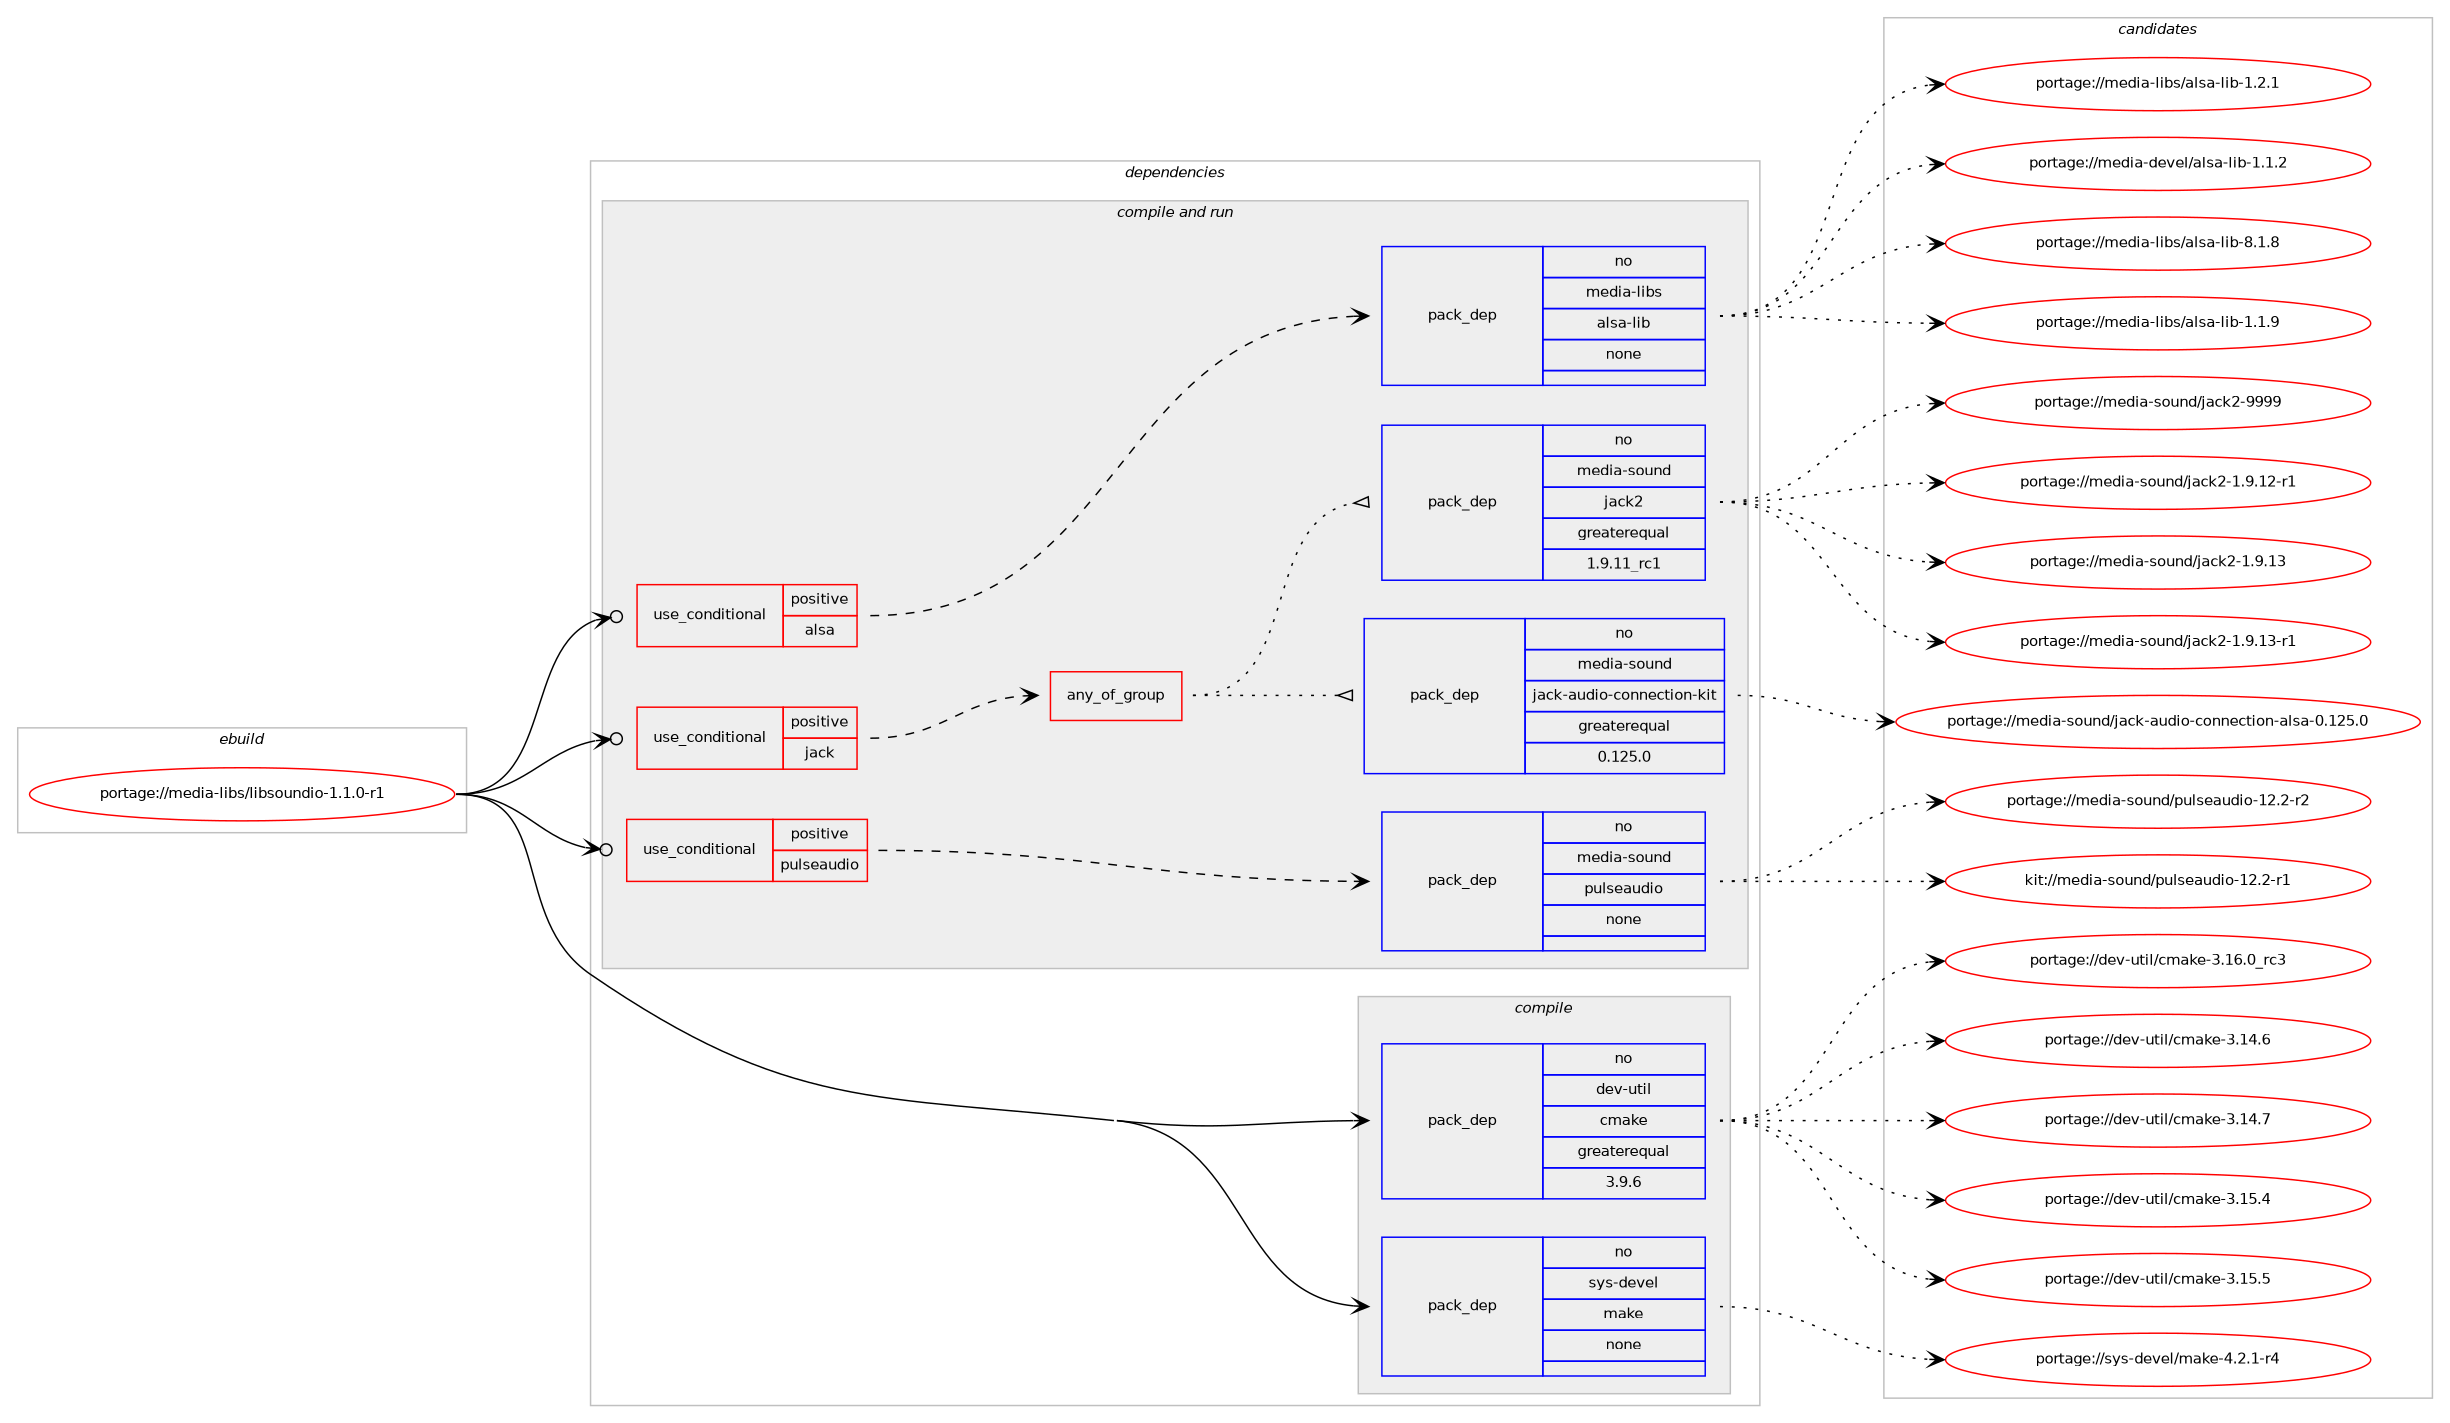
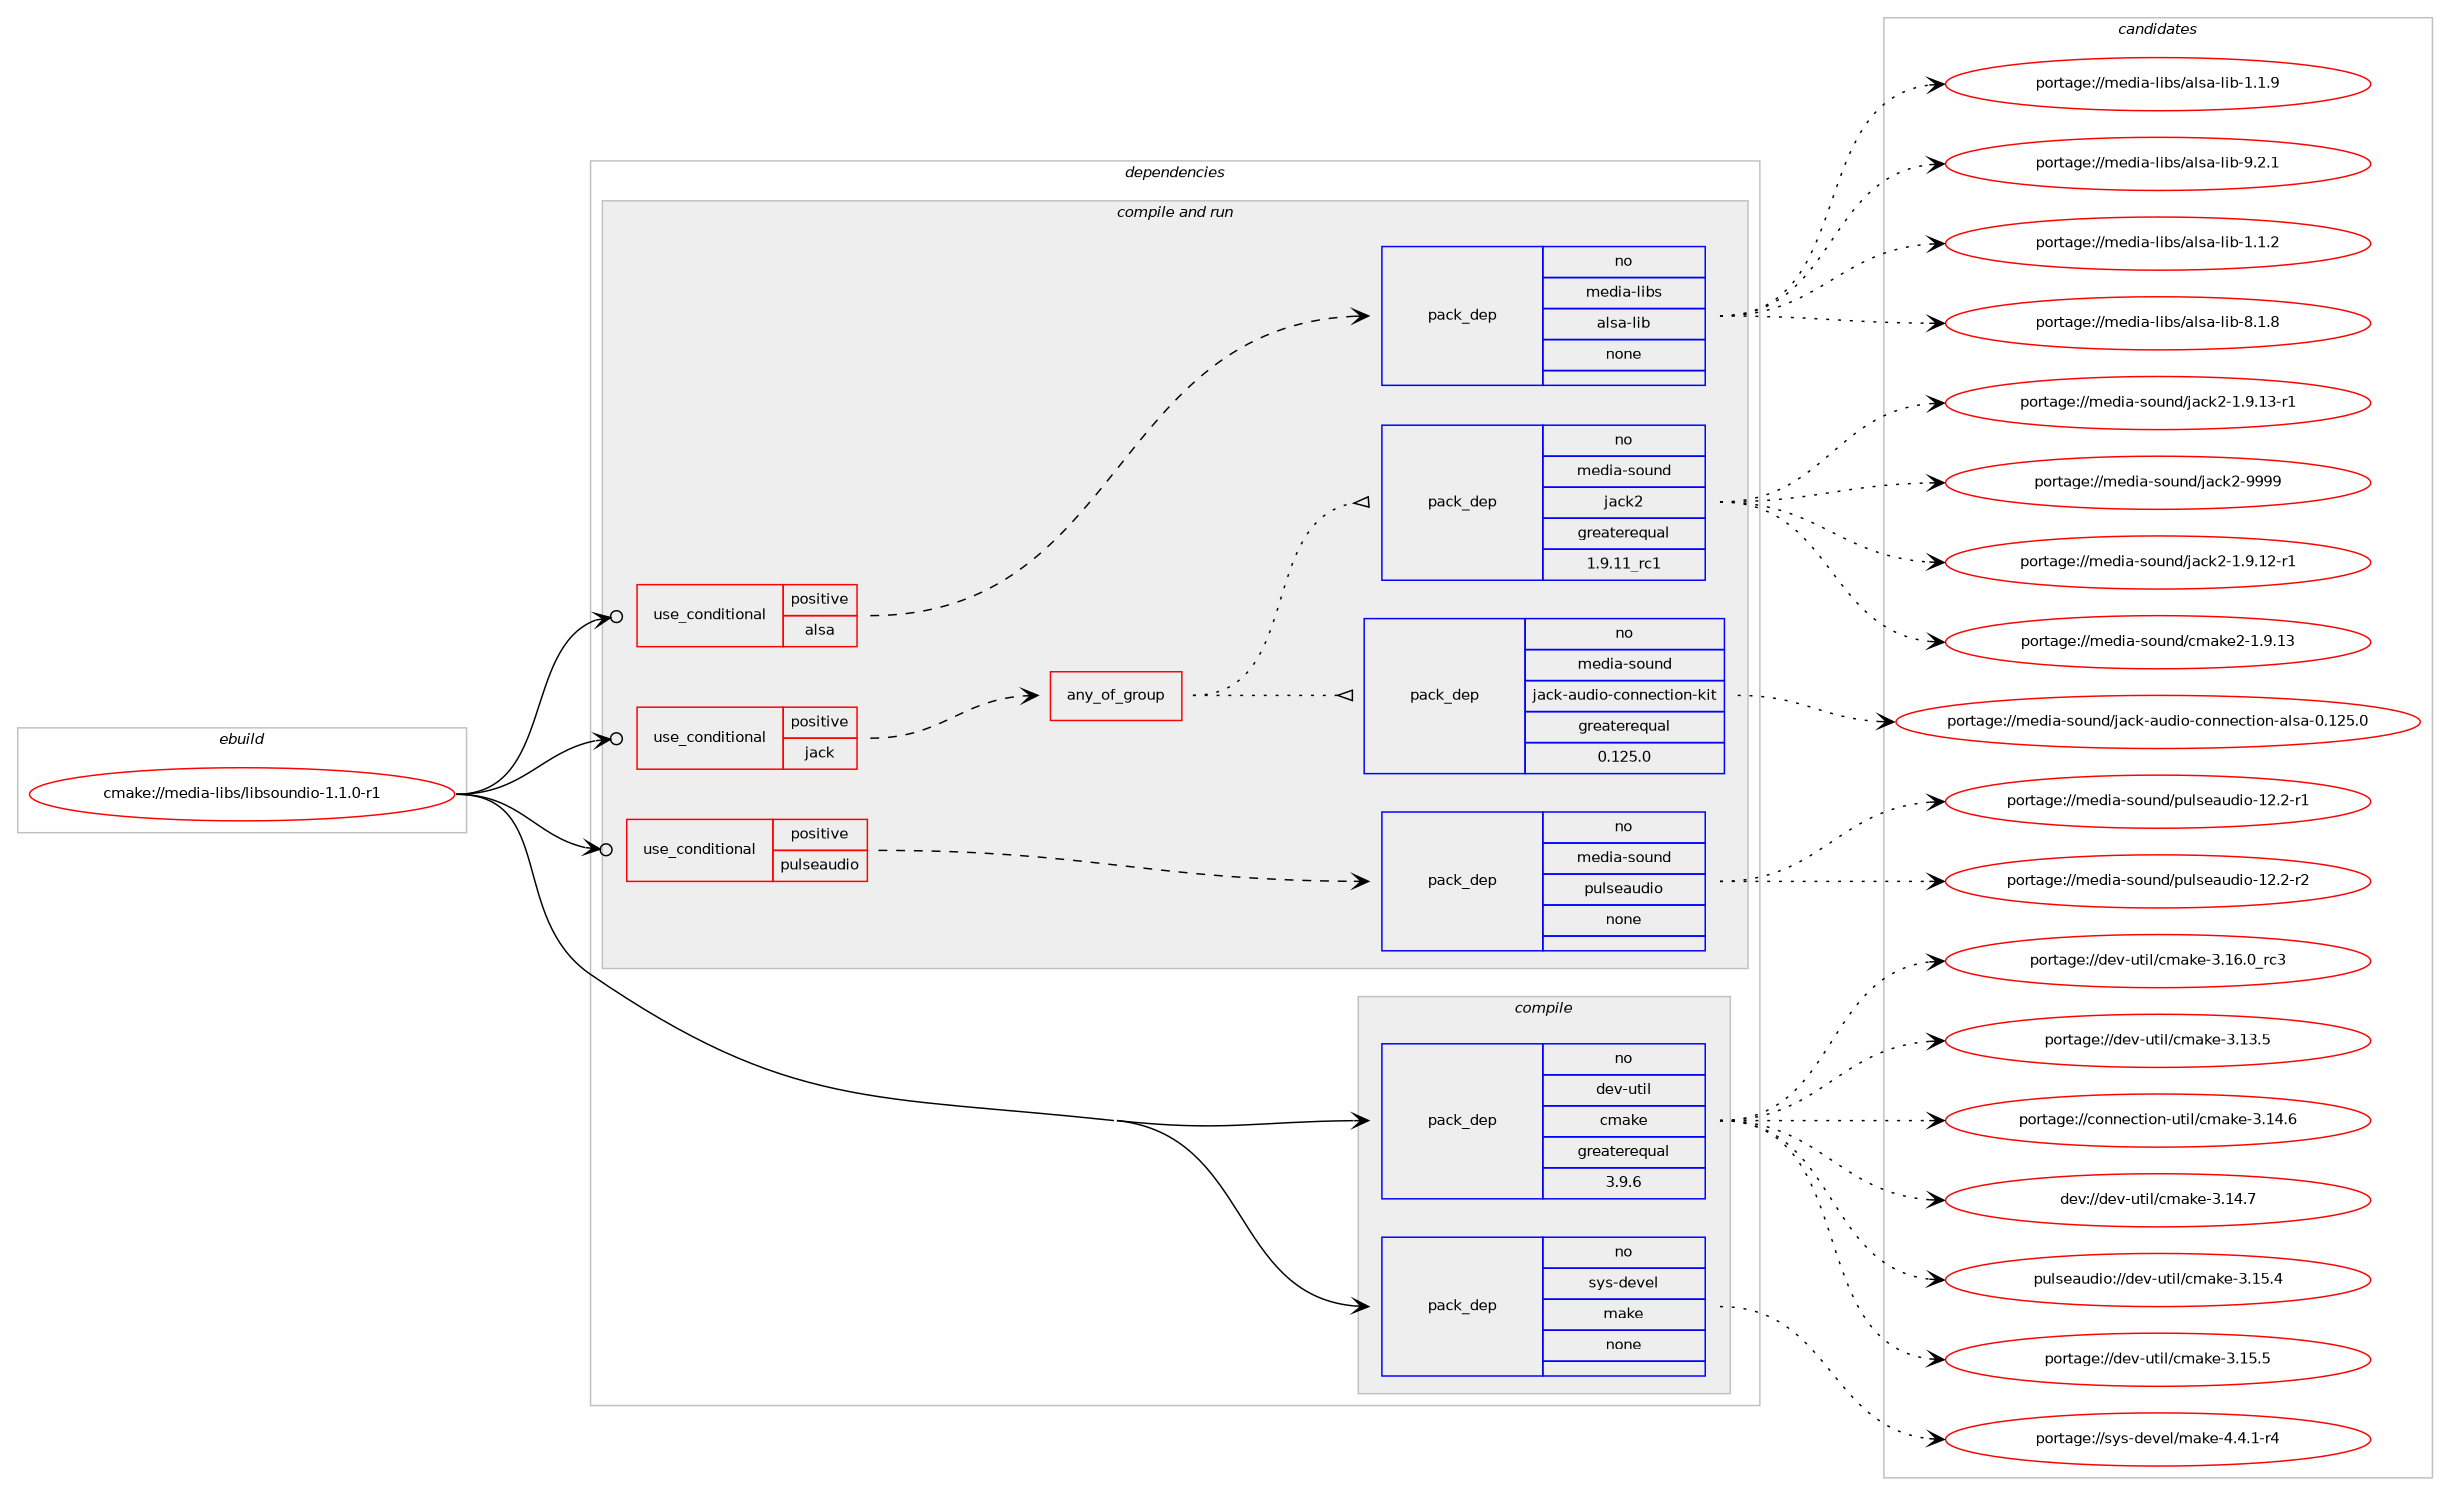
node "portage://media-libs/alsa-lib-1.2.1": label "portage://media-libs/alsa-lib-1.2.1" -> "portage://media-libs/alsa-lib-9.2.1"
node "portage://media-devel/alsa-lib-1.1.2": label "portage://media-devel/alsa-lib-1.1.2" -> "portage://media-libs/alsa-lib-1.1.2"
node "portage://media-sound/jack2-1.9.13": label "portage://media-sound/jack2-1.9.13" -> "portage://media-sound/cmake2-1.9.13"
node "portage://media-libs/libsoundio-1.1.0-r1": label "portage://media-libs/libsoundio-1.1.0-r1" -> "cmake://media-libs/libsoundio-1.1.0-r1"
node "kit://media-sound/pulseaudio-12.2-r1": label "kit://media-sound/pulseaudio-12.2-r1" -> "portage://media-sound/pulseaudio-12.2-r1"
node "portage://dev-util/cmake-3.14.6": label "portage://dev-util/cmake-3.14.6" -> "portage://connection-util/cmake-3.14.6"
node "portage://dev-util/cmake-3.13.5": added
node "portage://dev-util/cmake-3.14.7": label "portage://dev-util/cmake-3.14.7" -> "dev://dev-util/cmake-3.14.7"
node "portage://dev-util/cmake-3.15.4": label "portage://dev-util/cmake-3.15.4" -> "pulseaudio://dev-util/cmake-3.15.4"
node "portage://sys-devel/make-4.2.1-r4": label "portage://sys-devel/make-4.2.1-r4" -> "portage://sys-devel/make-4.4.1-r4"
